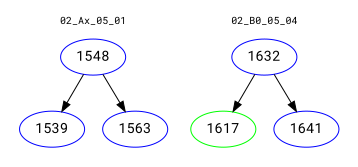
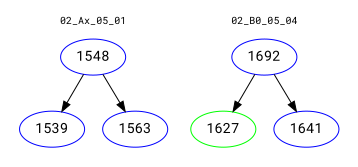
node "1632": label "1632" -> "1692"
node "1617": label "1617" -> "1627"
